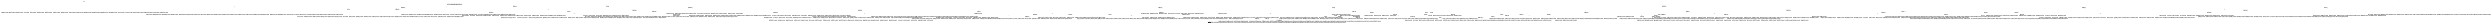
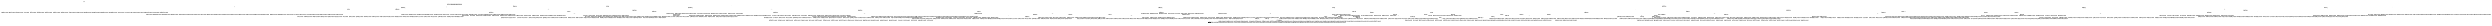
edge "s20" -> "s23": now "s20" -> "s29"
edge "s27" -> "s25": removed, label "ServerHelloDone / Empty"
